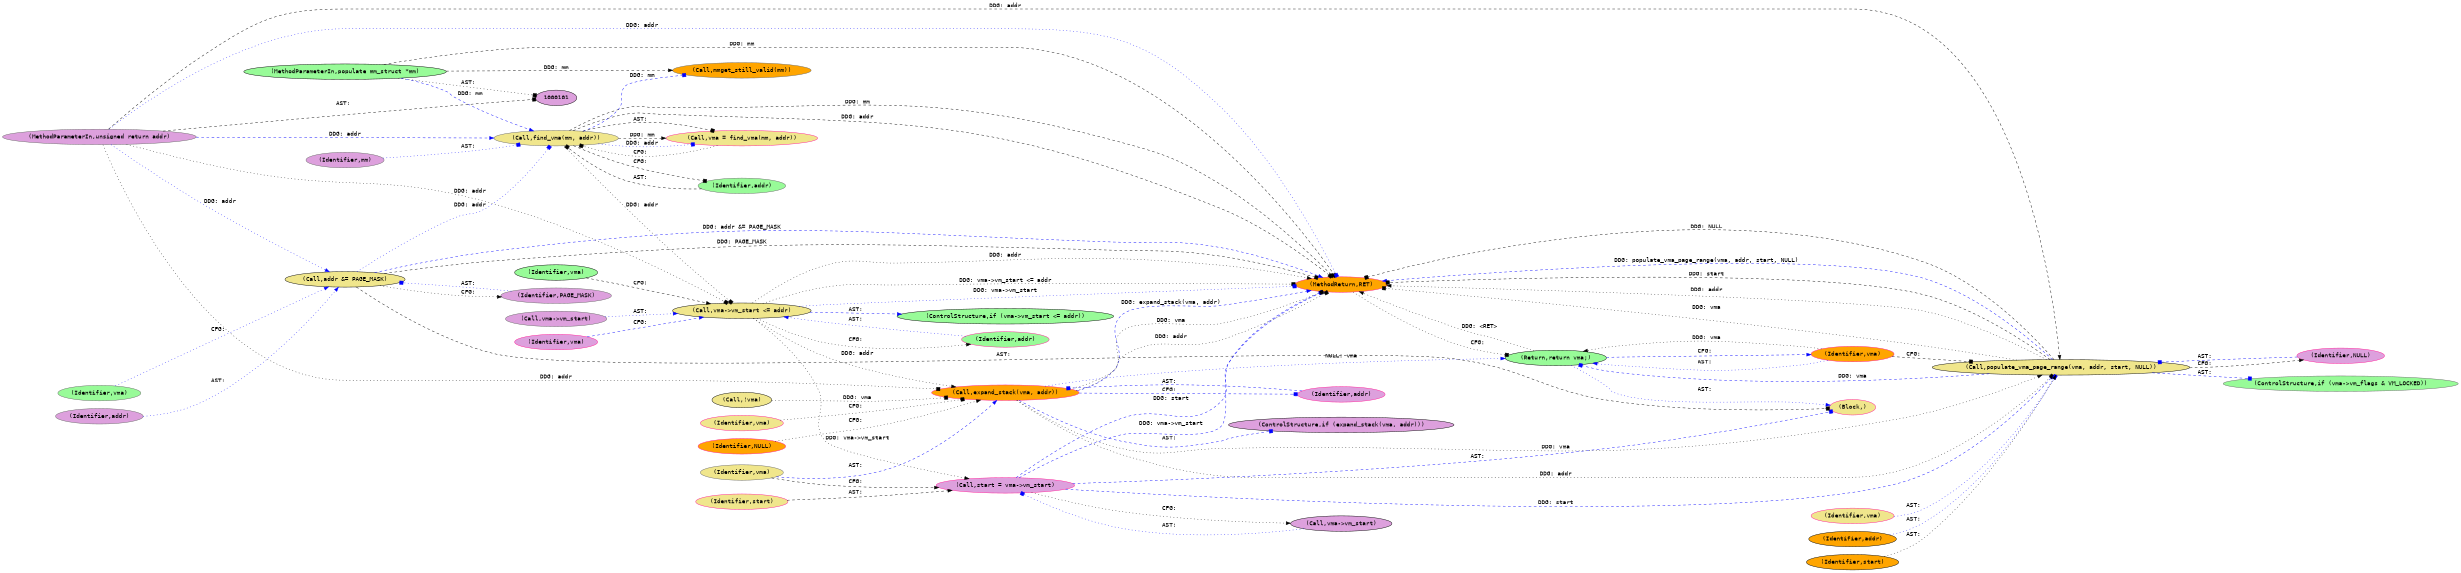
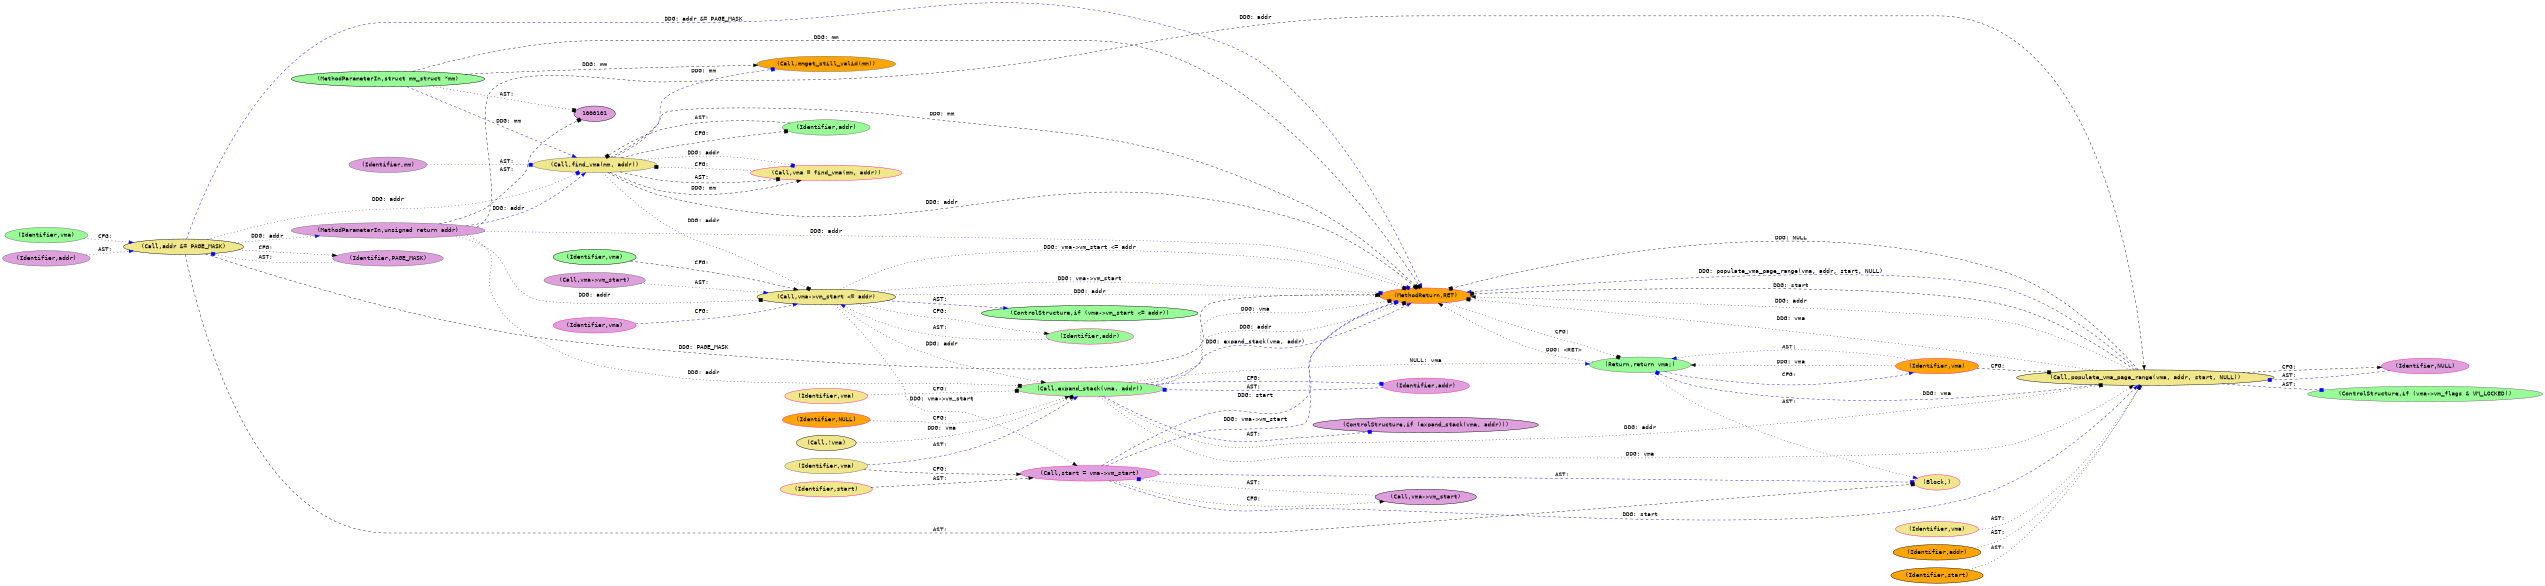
node "(MethodParameterIn,populate mm_struct *mm)": label "(MethodParameterIn,populate mm_struct *mm)" -> "(MethodParameterIn,struct mm_struct *mm)"
edge "(MethodParameterIn,unsigned return addr)" -> "(Call,addr &= PAGE_MASK)": reversed
node "(Return,return vma;)": color black -> gray40
node "(Call,expand_stack(vma, addr))": fillcolor orange -> palegreen
